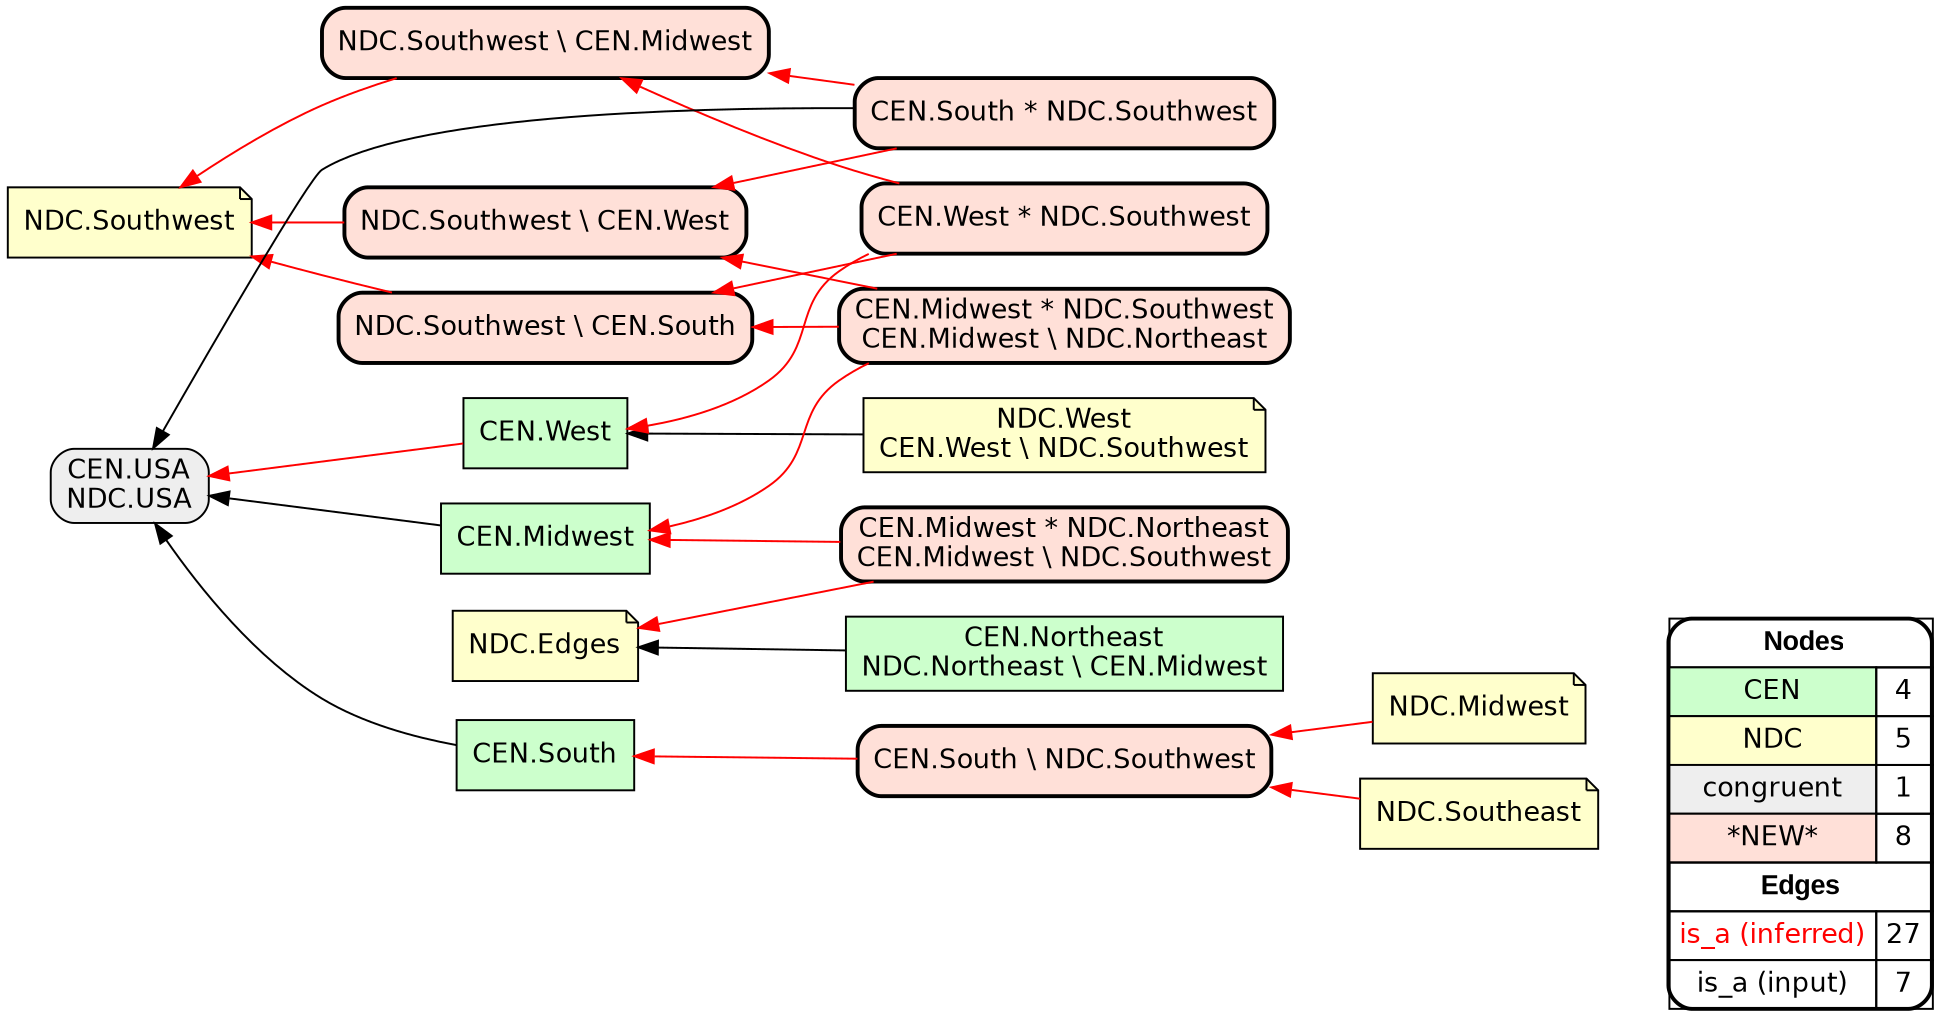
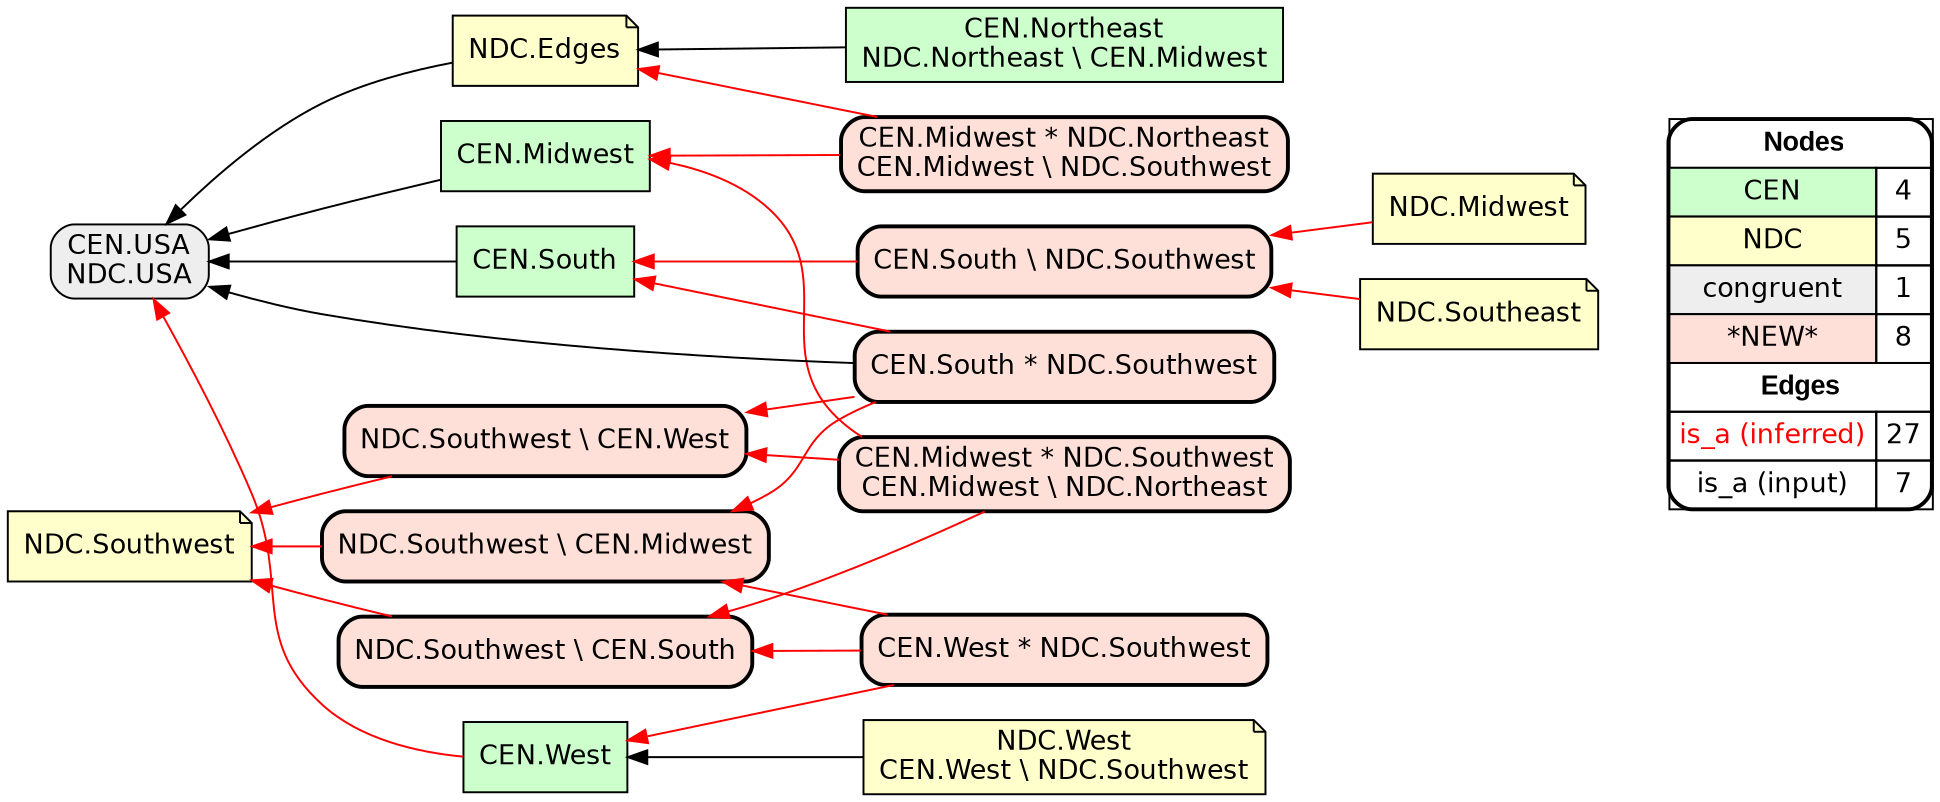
edge "NDC.Edges" -> "CEN.USA NDC.USA": added
edge "CEN.South * NDC.Southwest" -> "CEN.South": added
